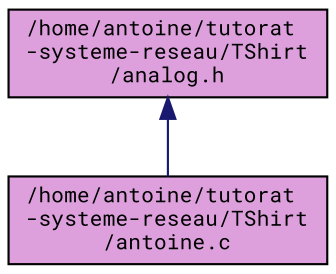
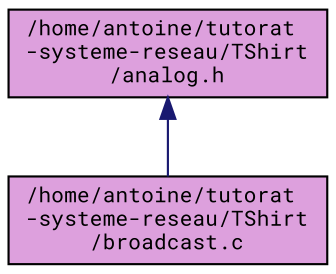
node "/home/antoine/tutorat -systeme-reseau/TShirt /antoine.c": label "/home/antoine/tutorat -systeme-reseau/TShirt /antoine.c" -> "/home/antoine/tutorat -systeme-reseau/TShirt /broadcast.c"
